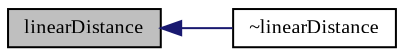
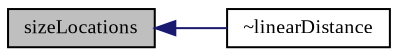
node "linearDistance": label "linearDistance" -> "sizeLocations"
